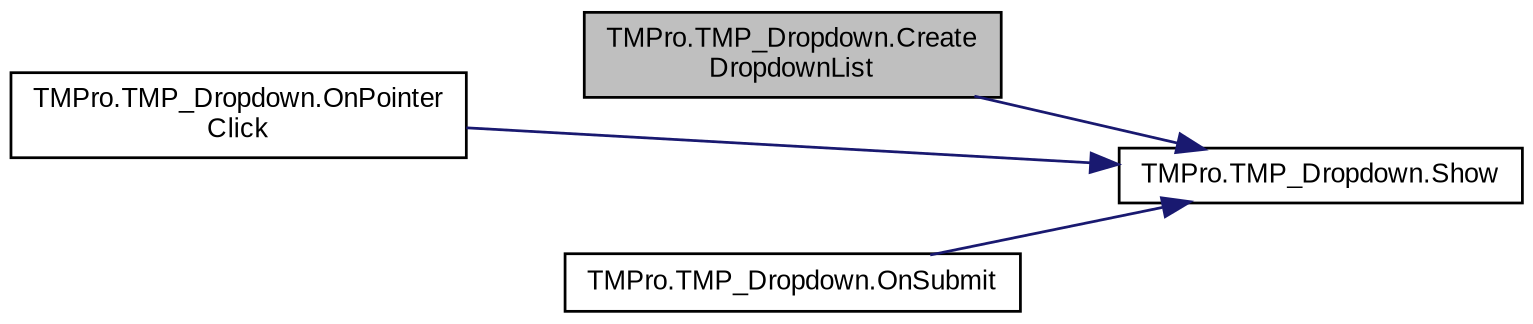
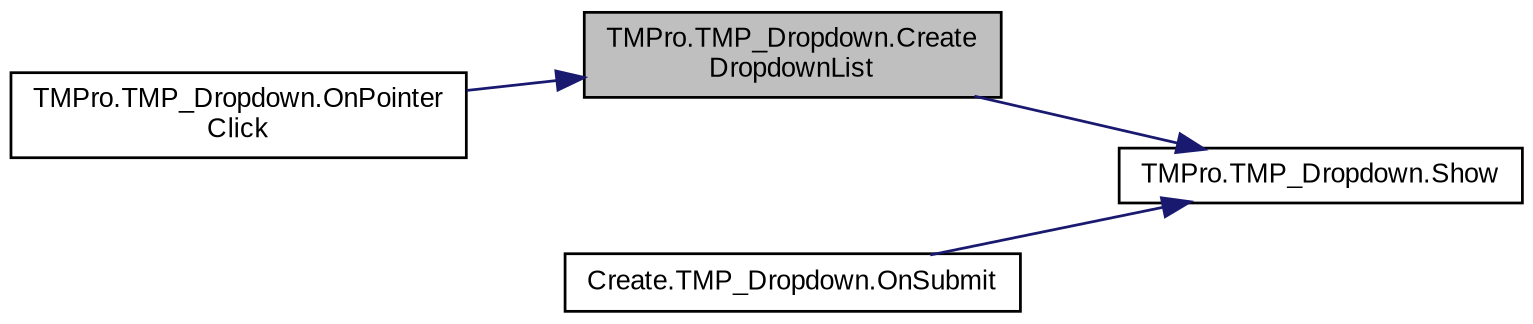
edge "TMPro.TMP_Dropdown.OnPointer Click" -> "TMPro.TMP_Dropdown.Show": now "TMPro.TMP_Dropdown.OnPointer Click" -> "TMPro.TMP_Dropdown.Create DropdownList"
node "TMPro.TMP_Dropdown.OnSubmit": label "TMPro.TMP_Dropdown.OnSubmit" -> "Create.TMP_Dropdown.OnSubmit"
